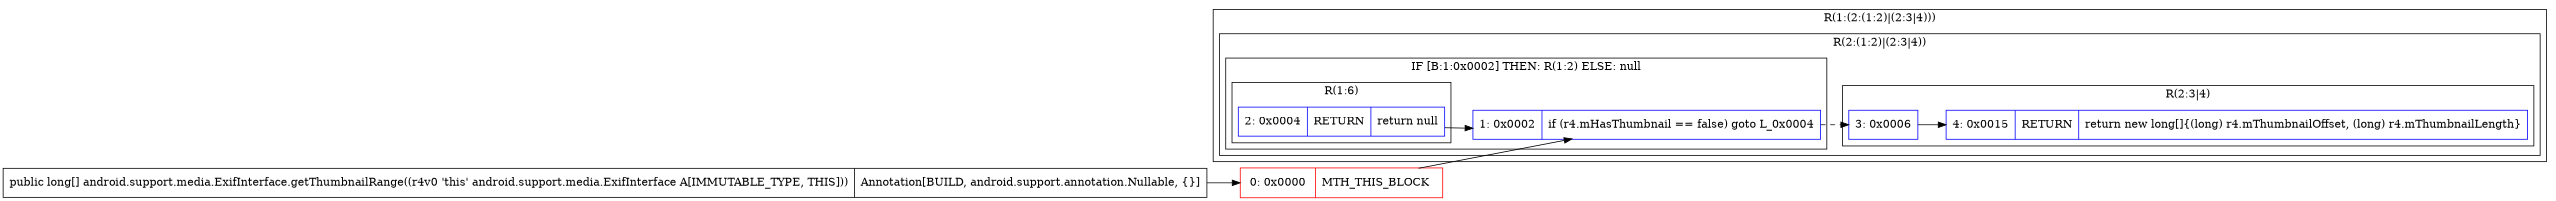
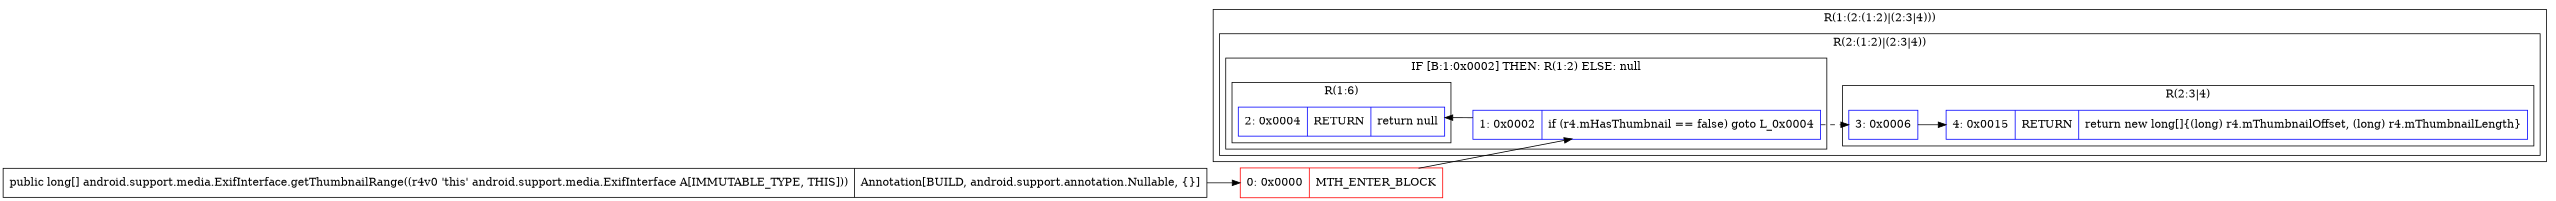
edge "2: 0x0004" -> "1: 0x0002": reversed
node "0: 0x0000": text "MTH_THIS_BLOCK" -> "MTH_ENTER_BLOCK"
